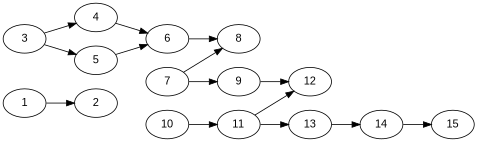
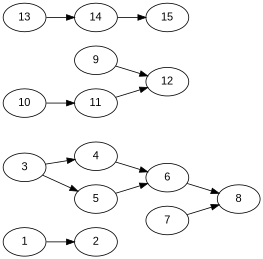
edge "7" -> "9": removed
edge "11" -> "13": removed
